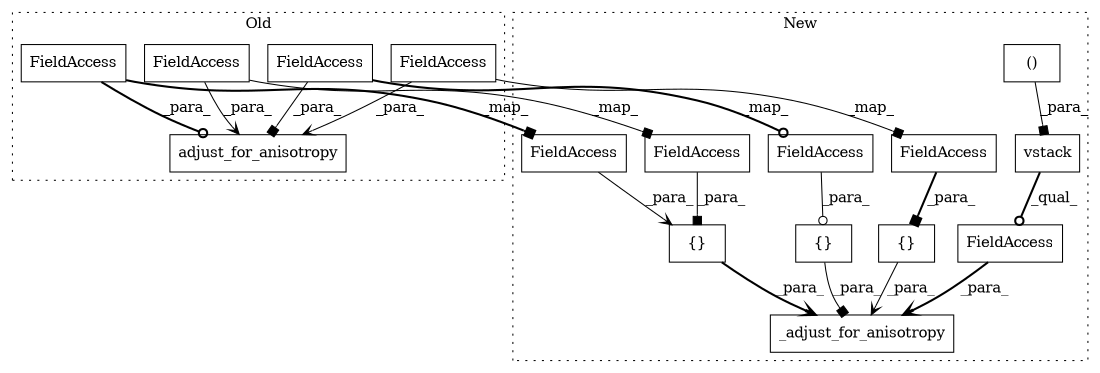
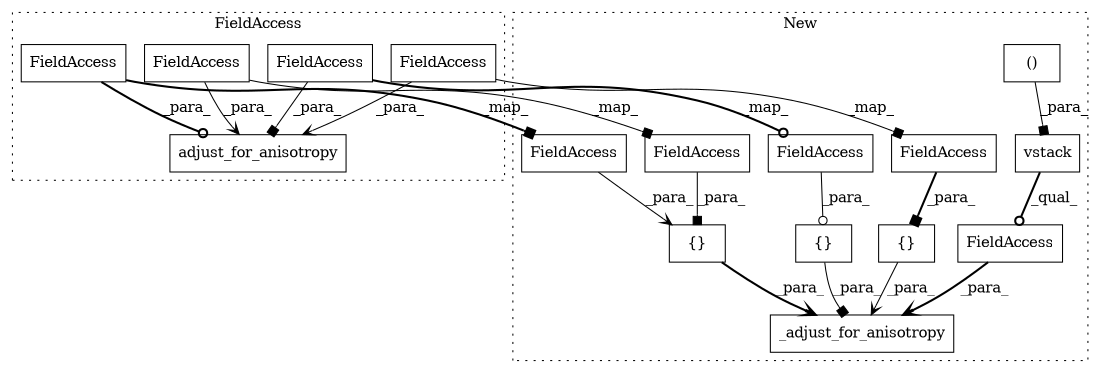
cluster "Old": label "Old" -> "FieldAccess"
